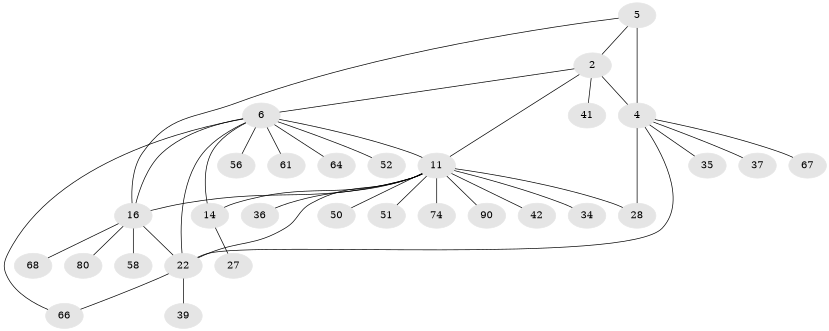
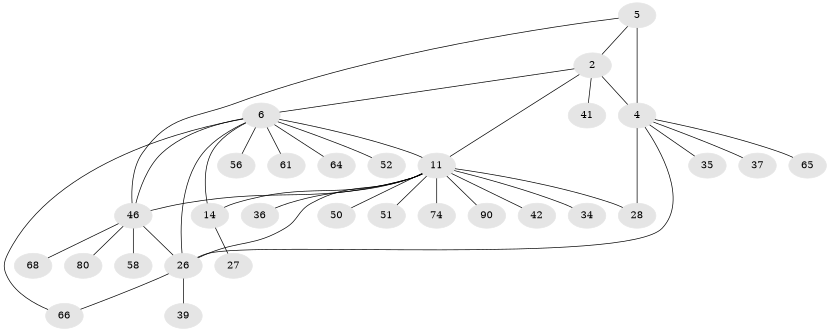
node "67": label "67" -> "65"
node "16": label "16" -> "46"
node "22": label "22" -> "26"
